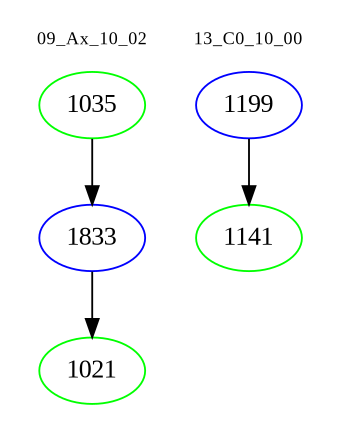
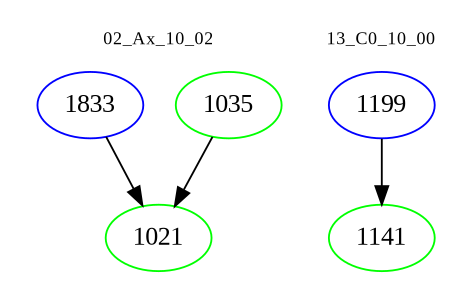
cluster "09_Ax_10_02": label "09_Ax_10_02" -> "02_Ax_10_02"
edge "1035" -> "1833": now "1035" -> "1021"
